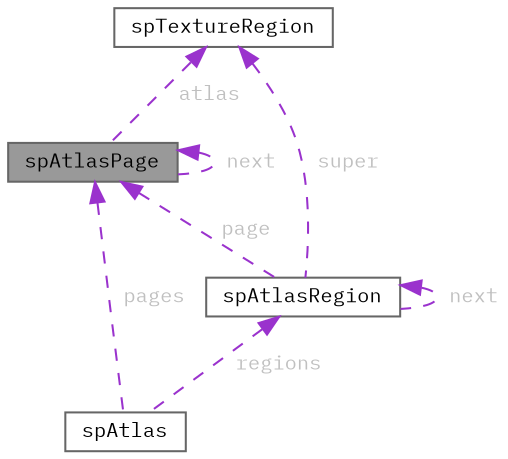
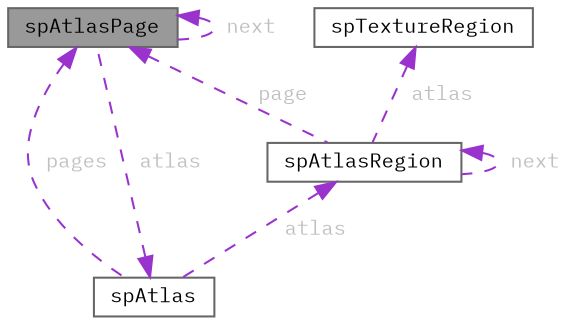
edge "spAtlasPage" -> "spTextureRegion": now "spAtlasPage" -> "spAtlas"
edge "spAtlasRegion" -> "spTextureRegion": label " super" -> " atlas"
edge "spAtlas" -> "spAtlasRegion": label " regions" -> " atlas"
